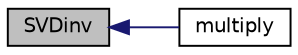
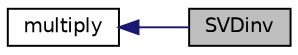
edge "multiply" -> "SVDinv": reversed
